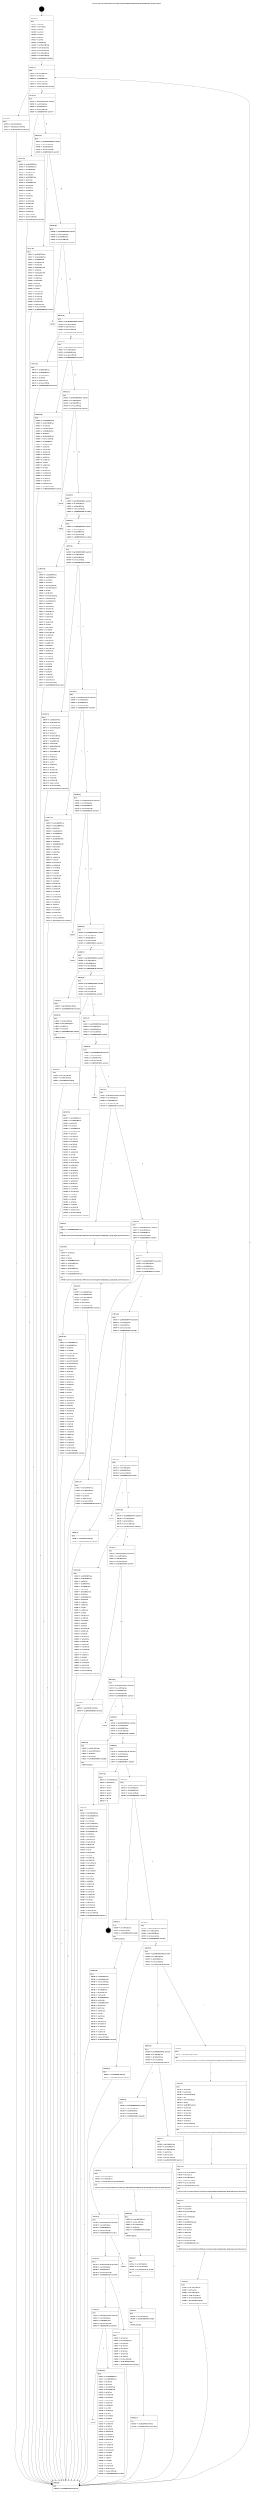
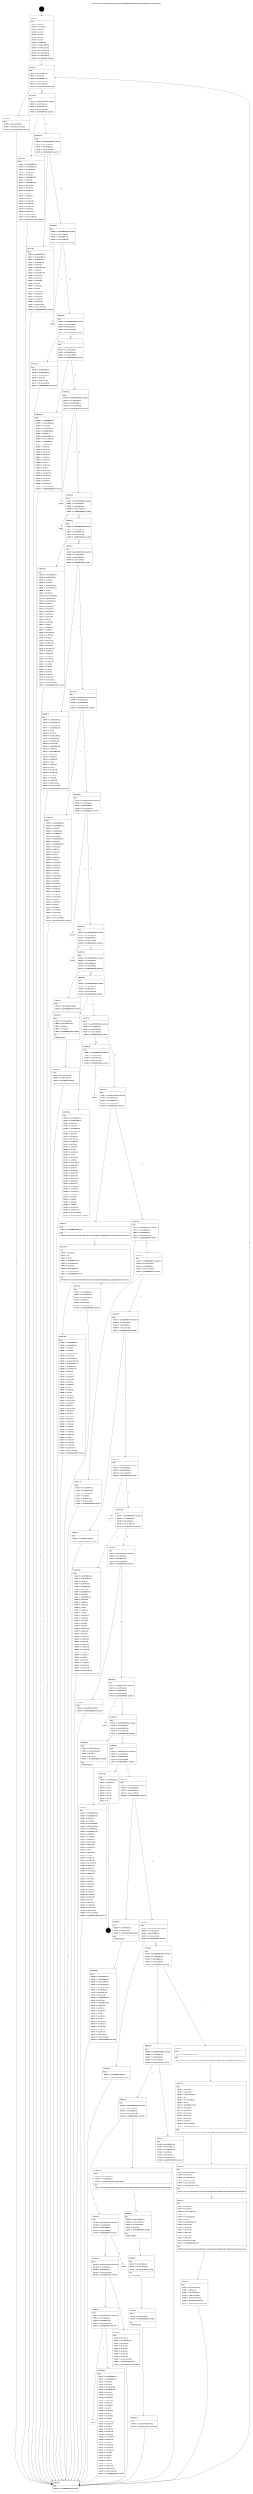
edge "0x4016da [25]" -> "0x4016f3 [25]": now "0x4016c1 [25]" -> "0x4016f3 [25]"
